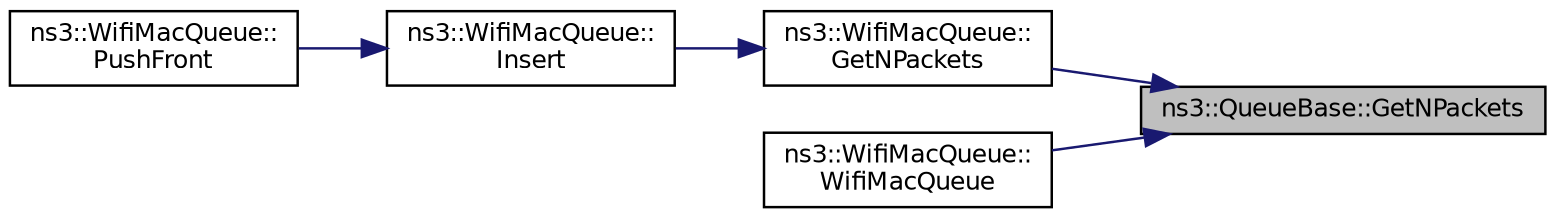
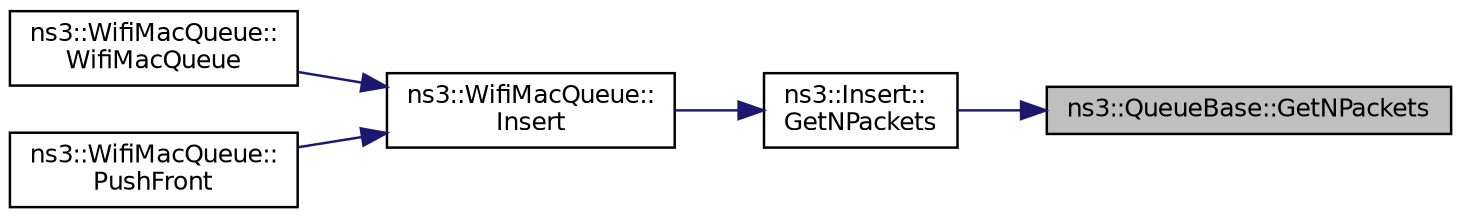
node "ns3::WifiMacQueue:: GetNPackets": label "ns3::WifiMacQueue:: GetNPackets" -> "ns3::Insert:: GetNPackets"
edge "ns3::WifiMacQueue:: WifiMacQueue" -> "ns3::QueueBase::GetNPackets": now "ns3::WifiMacQueue:: WifiMacQueue" -> "ns3::WifiMacQueue:: Insert"
